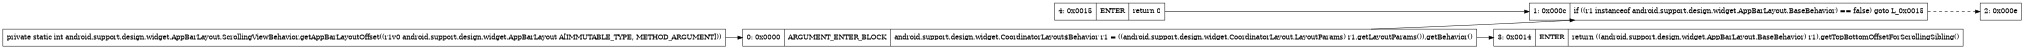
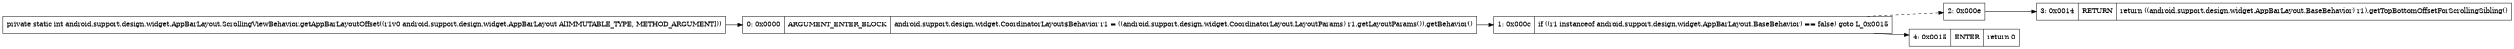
edge "4: 0x0015" -> "1: 0x000c": reversed
node "3: 0x0014": text "ENTER" -> "RETURN"
edge "0: 0x0000" -> "3: 0x0014": now "2: 0x000e" -> "3: 0x0014"
